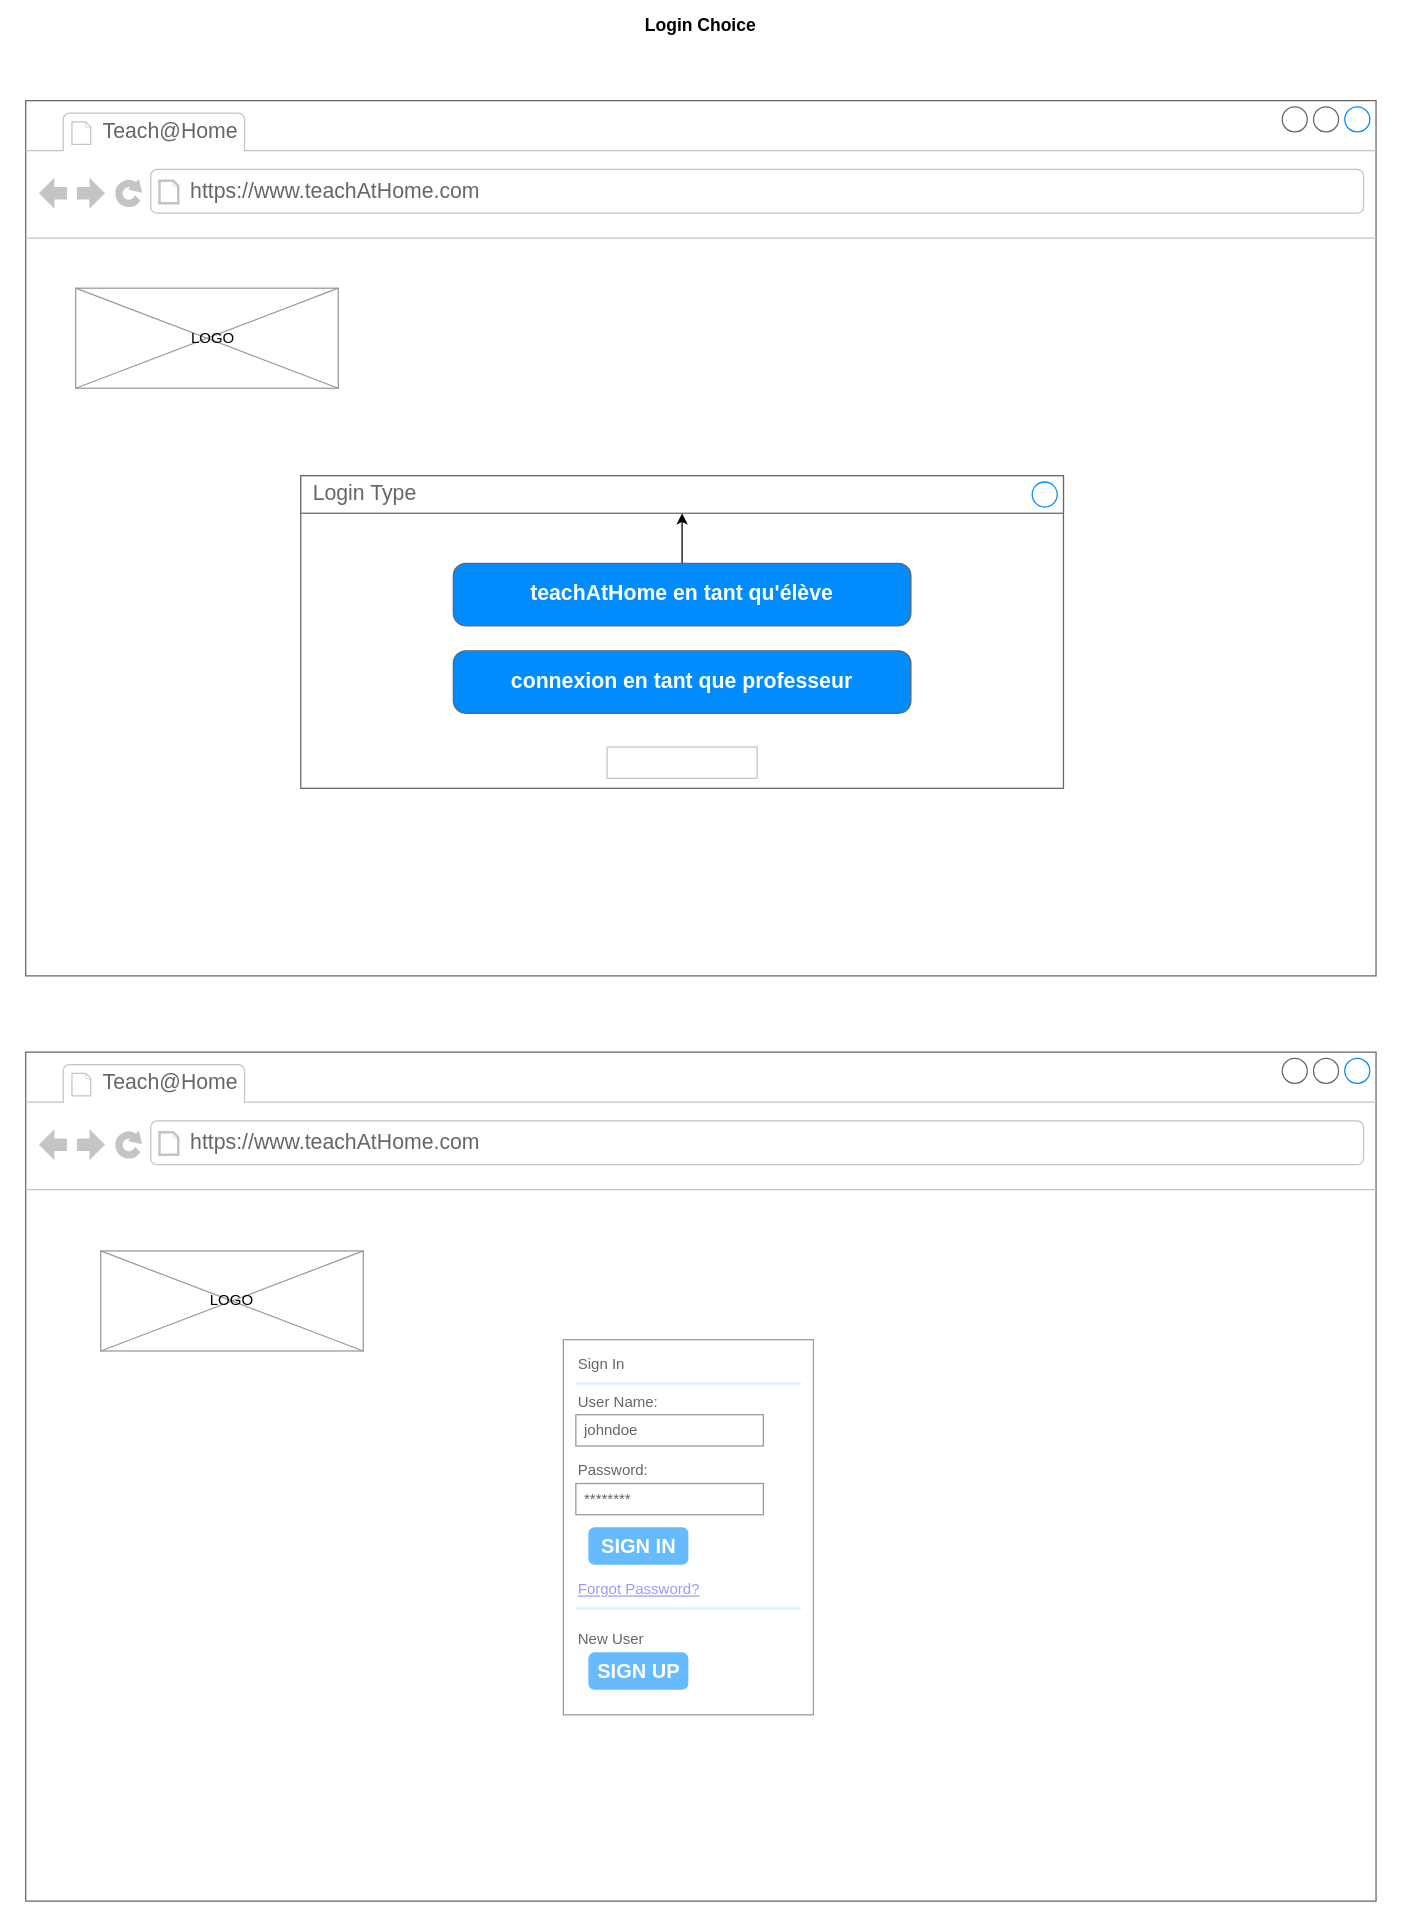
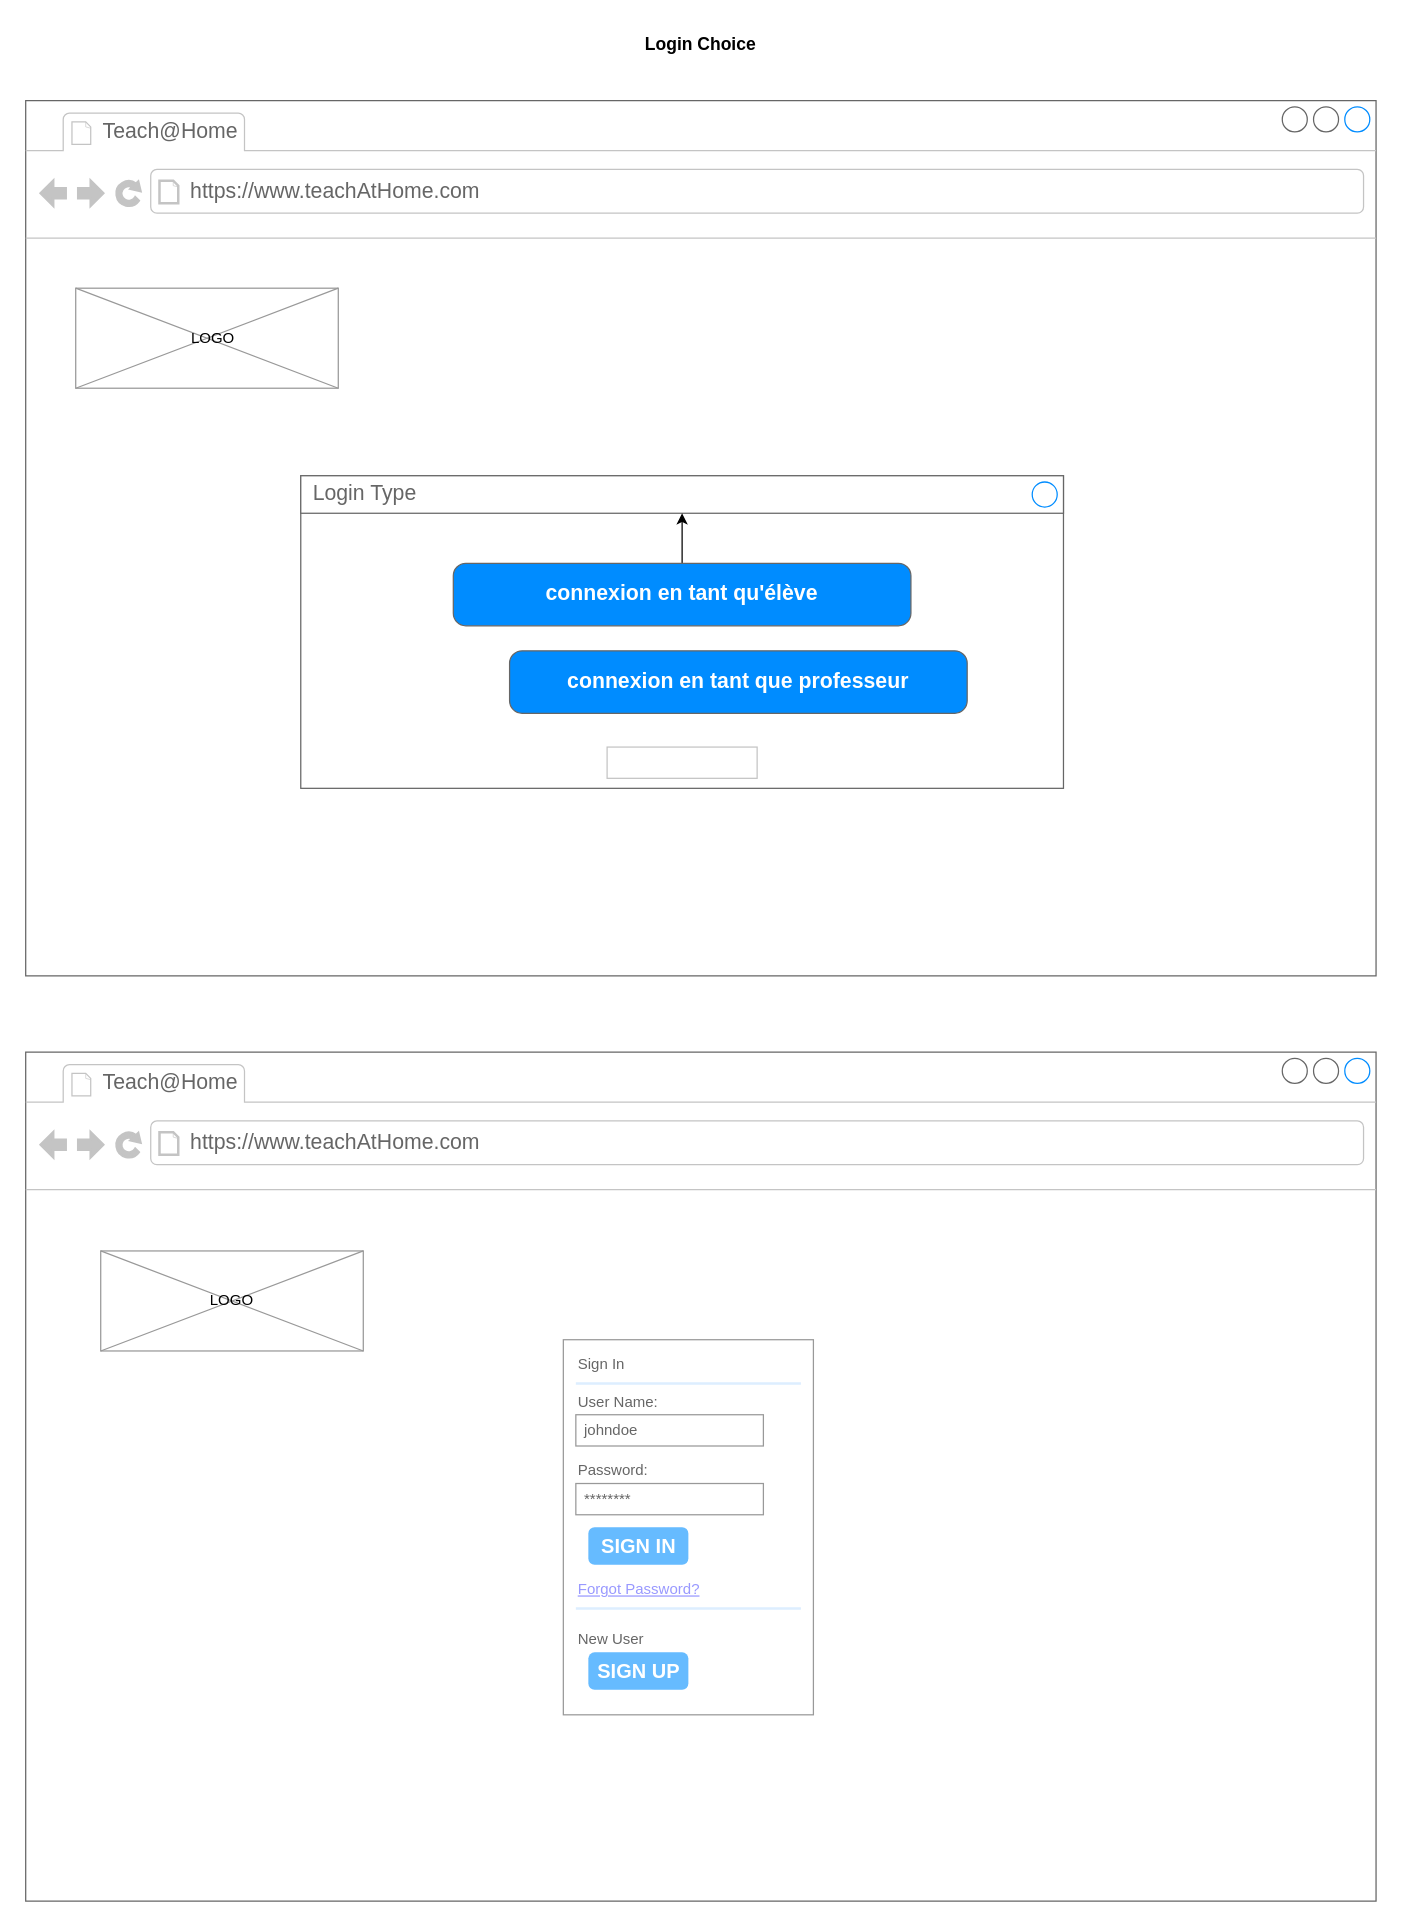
node "Login Choice": moved (701, 26) -> (701, 44)
node "teachAtHome en tant qu'élève": label "teachAtHome en tant qu'élève" -> "connexion en tant qu'élève"
node "connexion en tant que professeur": moved (682, 682) -> (738, 682)
